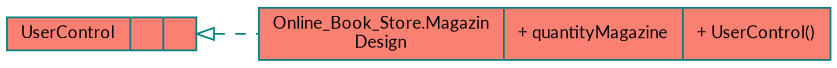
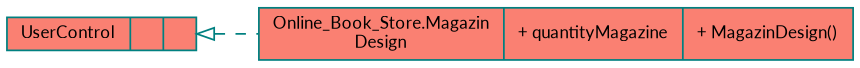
node "Online_Book_Store.Magazin": text "+ UserControl()" -> "+ MagazinDesign()"
